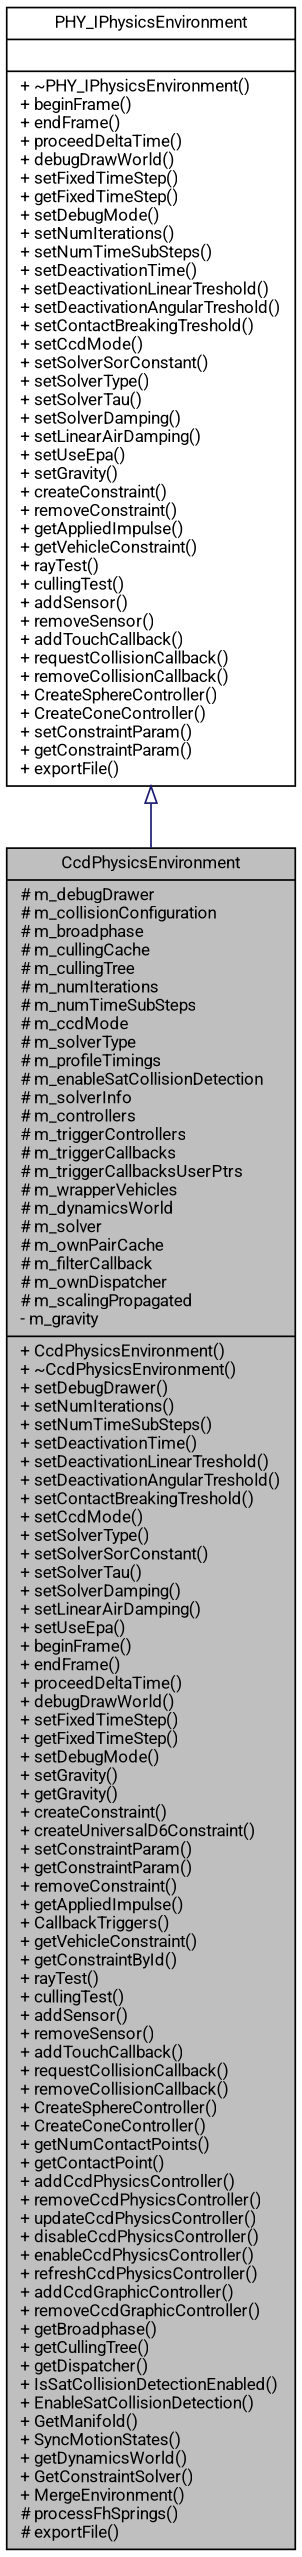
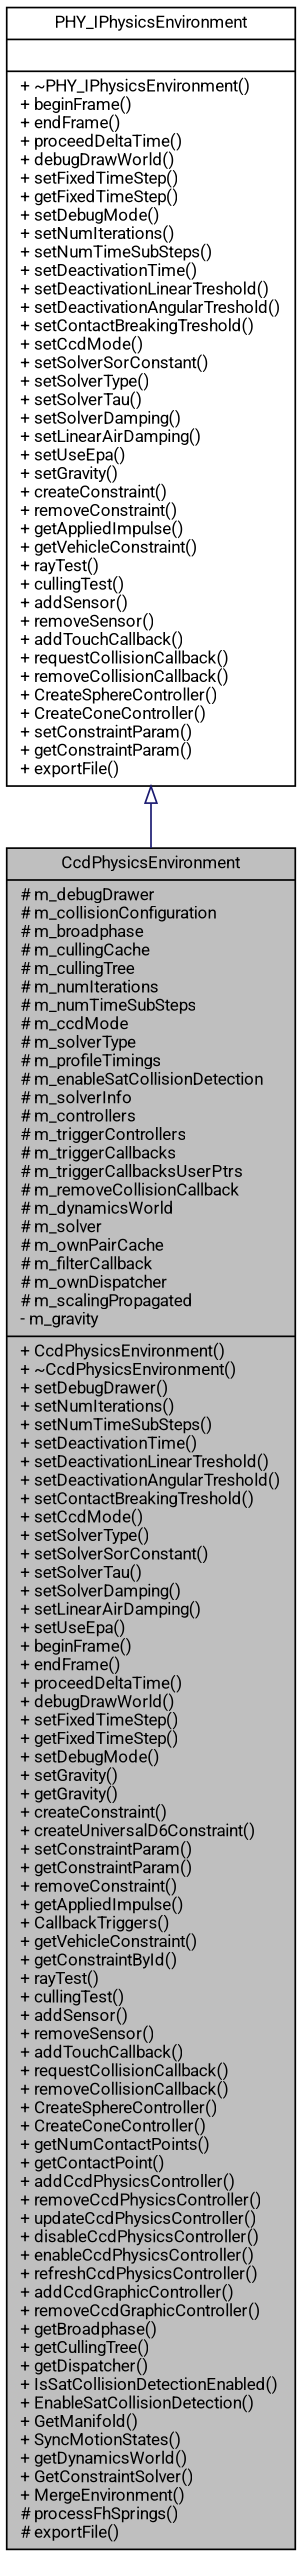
node "CcdPhysicsEnvironment": text "# m_wrapperVehicles" -> "# m_removeCollisionCallback"
